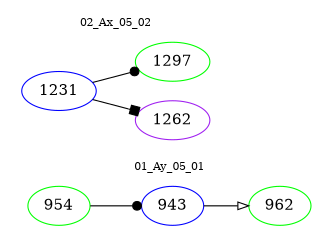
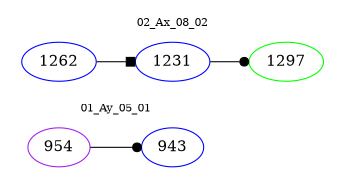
cluster "02_Ax_05_02": label "02_Ax_05_02" -> "02_Ax_08_02"
edge "1231" -> "1262": reversed
node "1262": color purple -> blue
node "954": color green -> purple
node "962": removed
